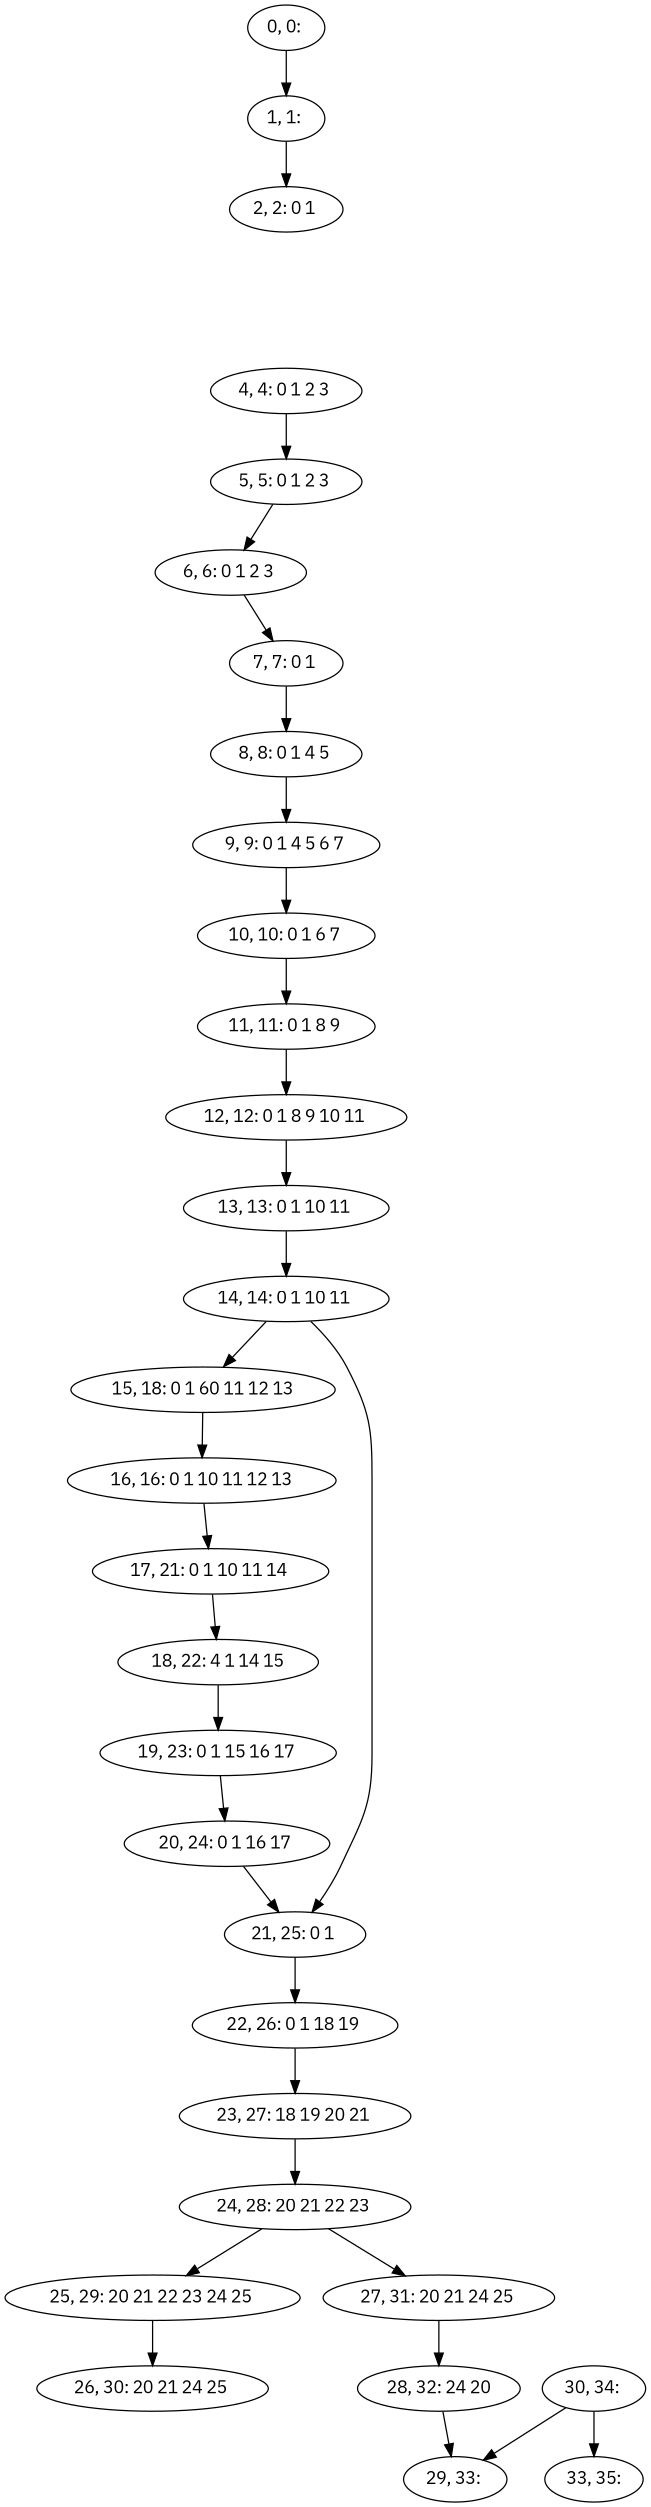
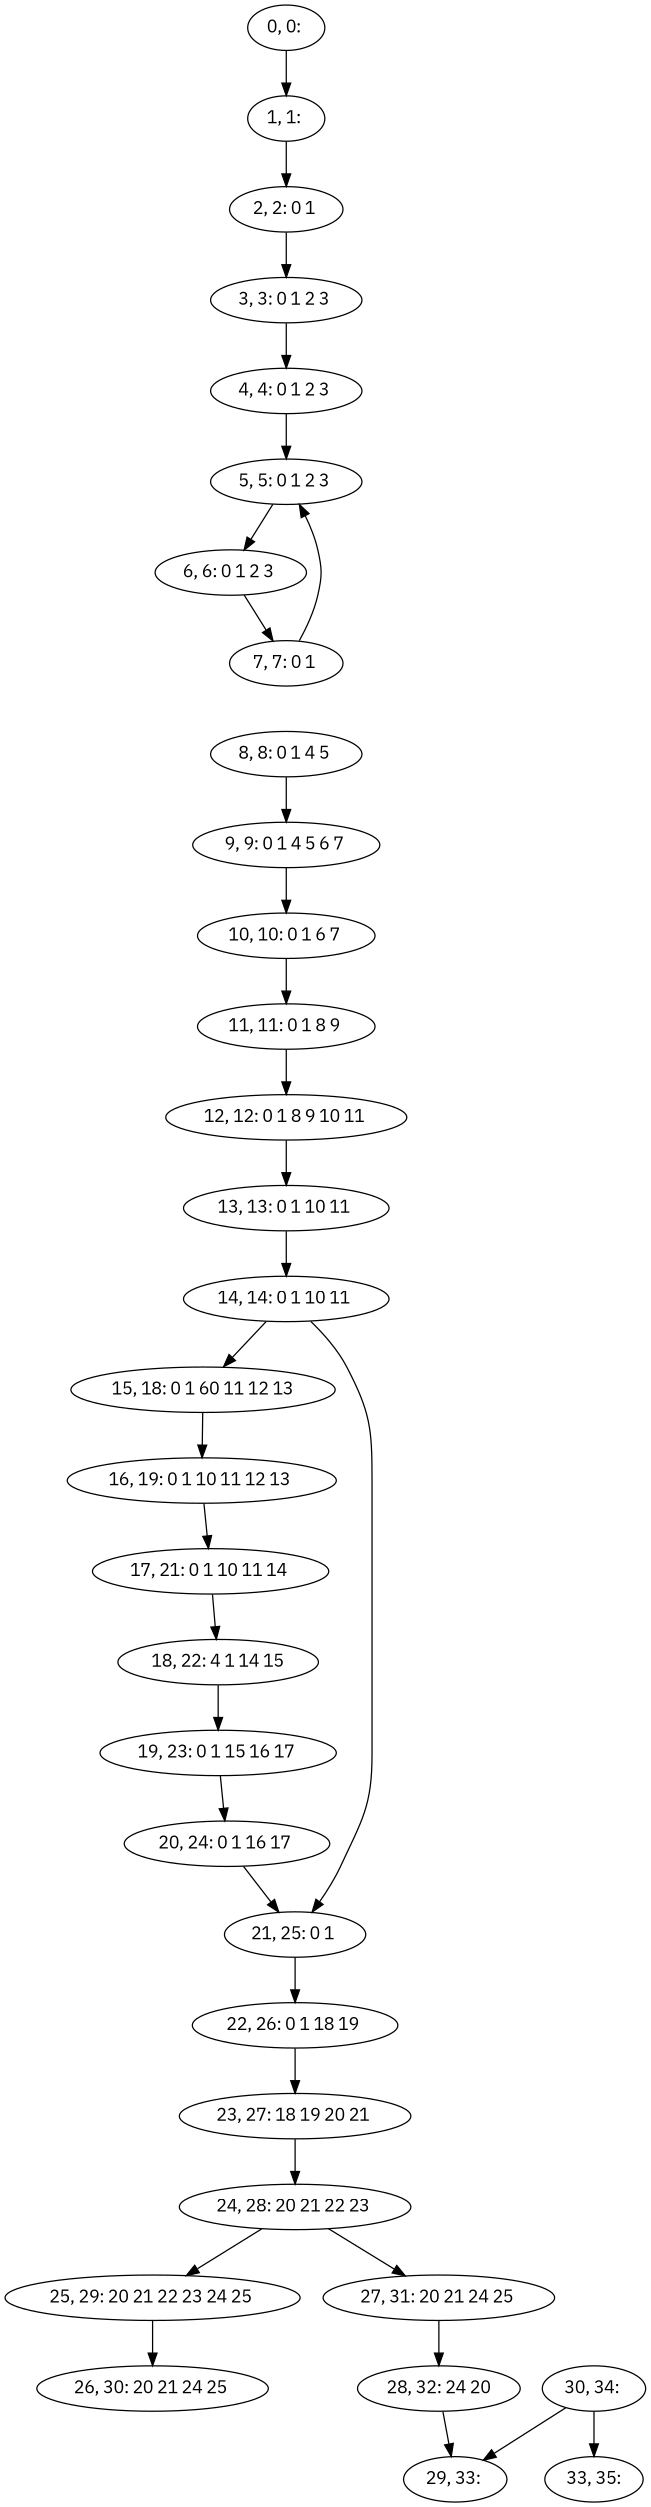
node "3, 3: 0 1 2 3": added
edge "7, 7: 0 1" -> "8, 8: 0 1 4 5": now "7, 7: 0 1" -> "5, 5: 0 1 2 3"
node "16, 16: 0 1 10 11 12 13": label "16, 16: 0 1 10 11 12 13" -> "16, 19: 0 1 10 11 12 13"
